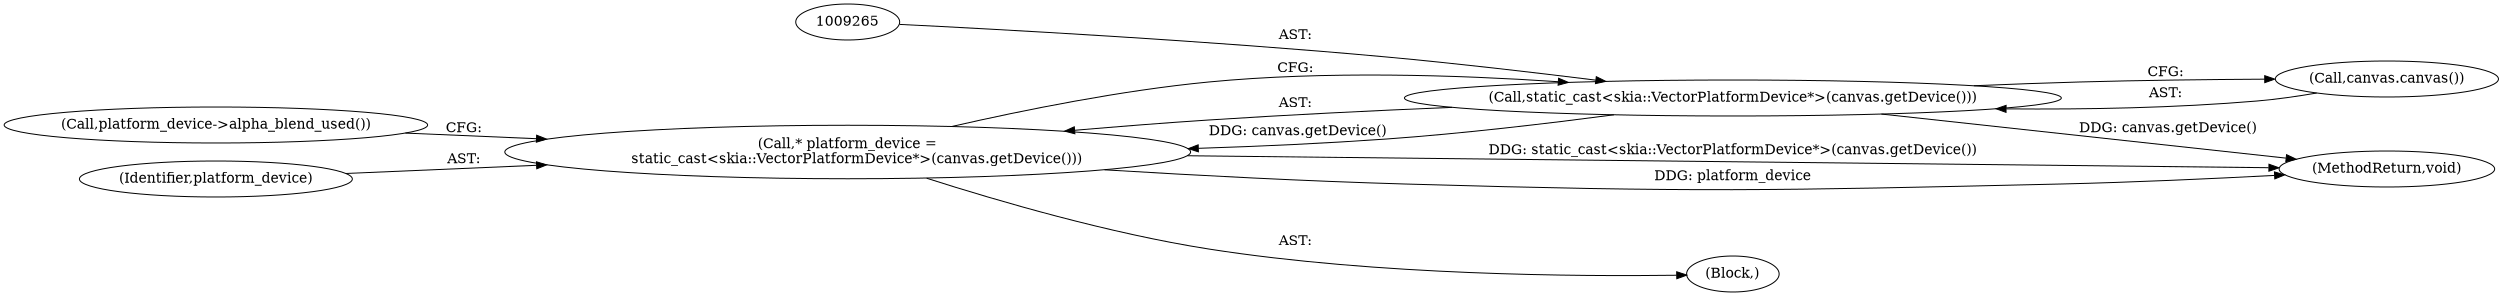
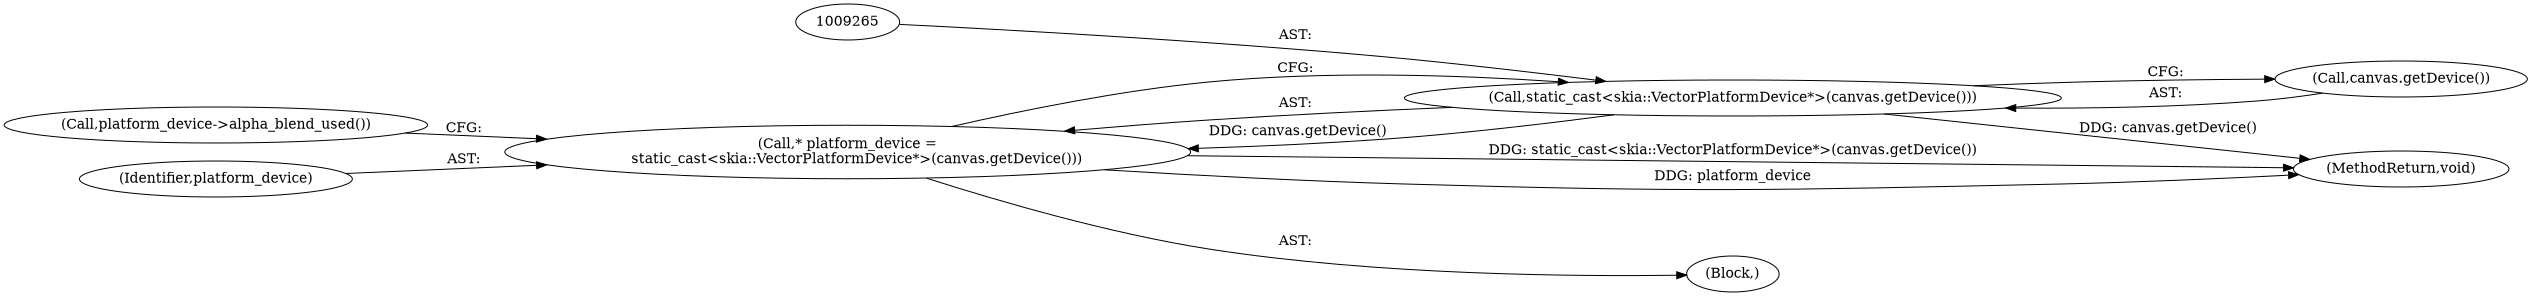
node "(Call,canvas.canvas())": label "(Call,canvas.canvas())" -> "(Call,canvas.getDevice())"
